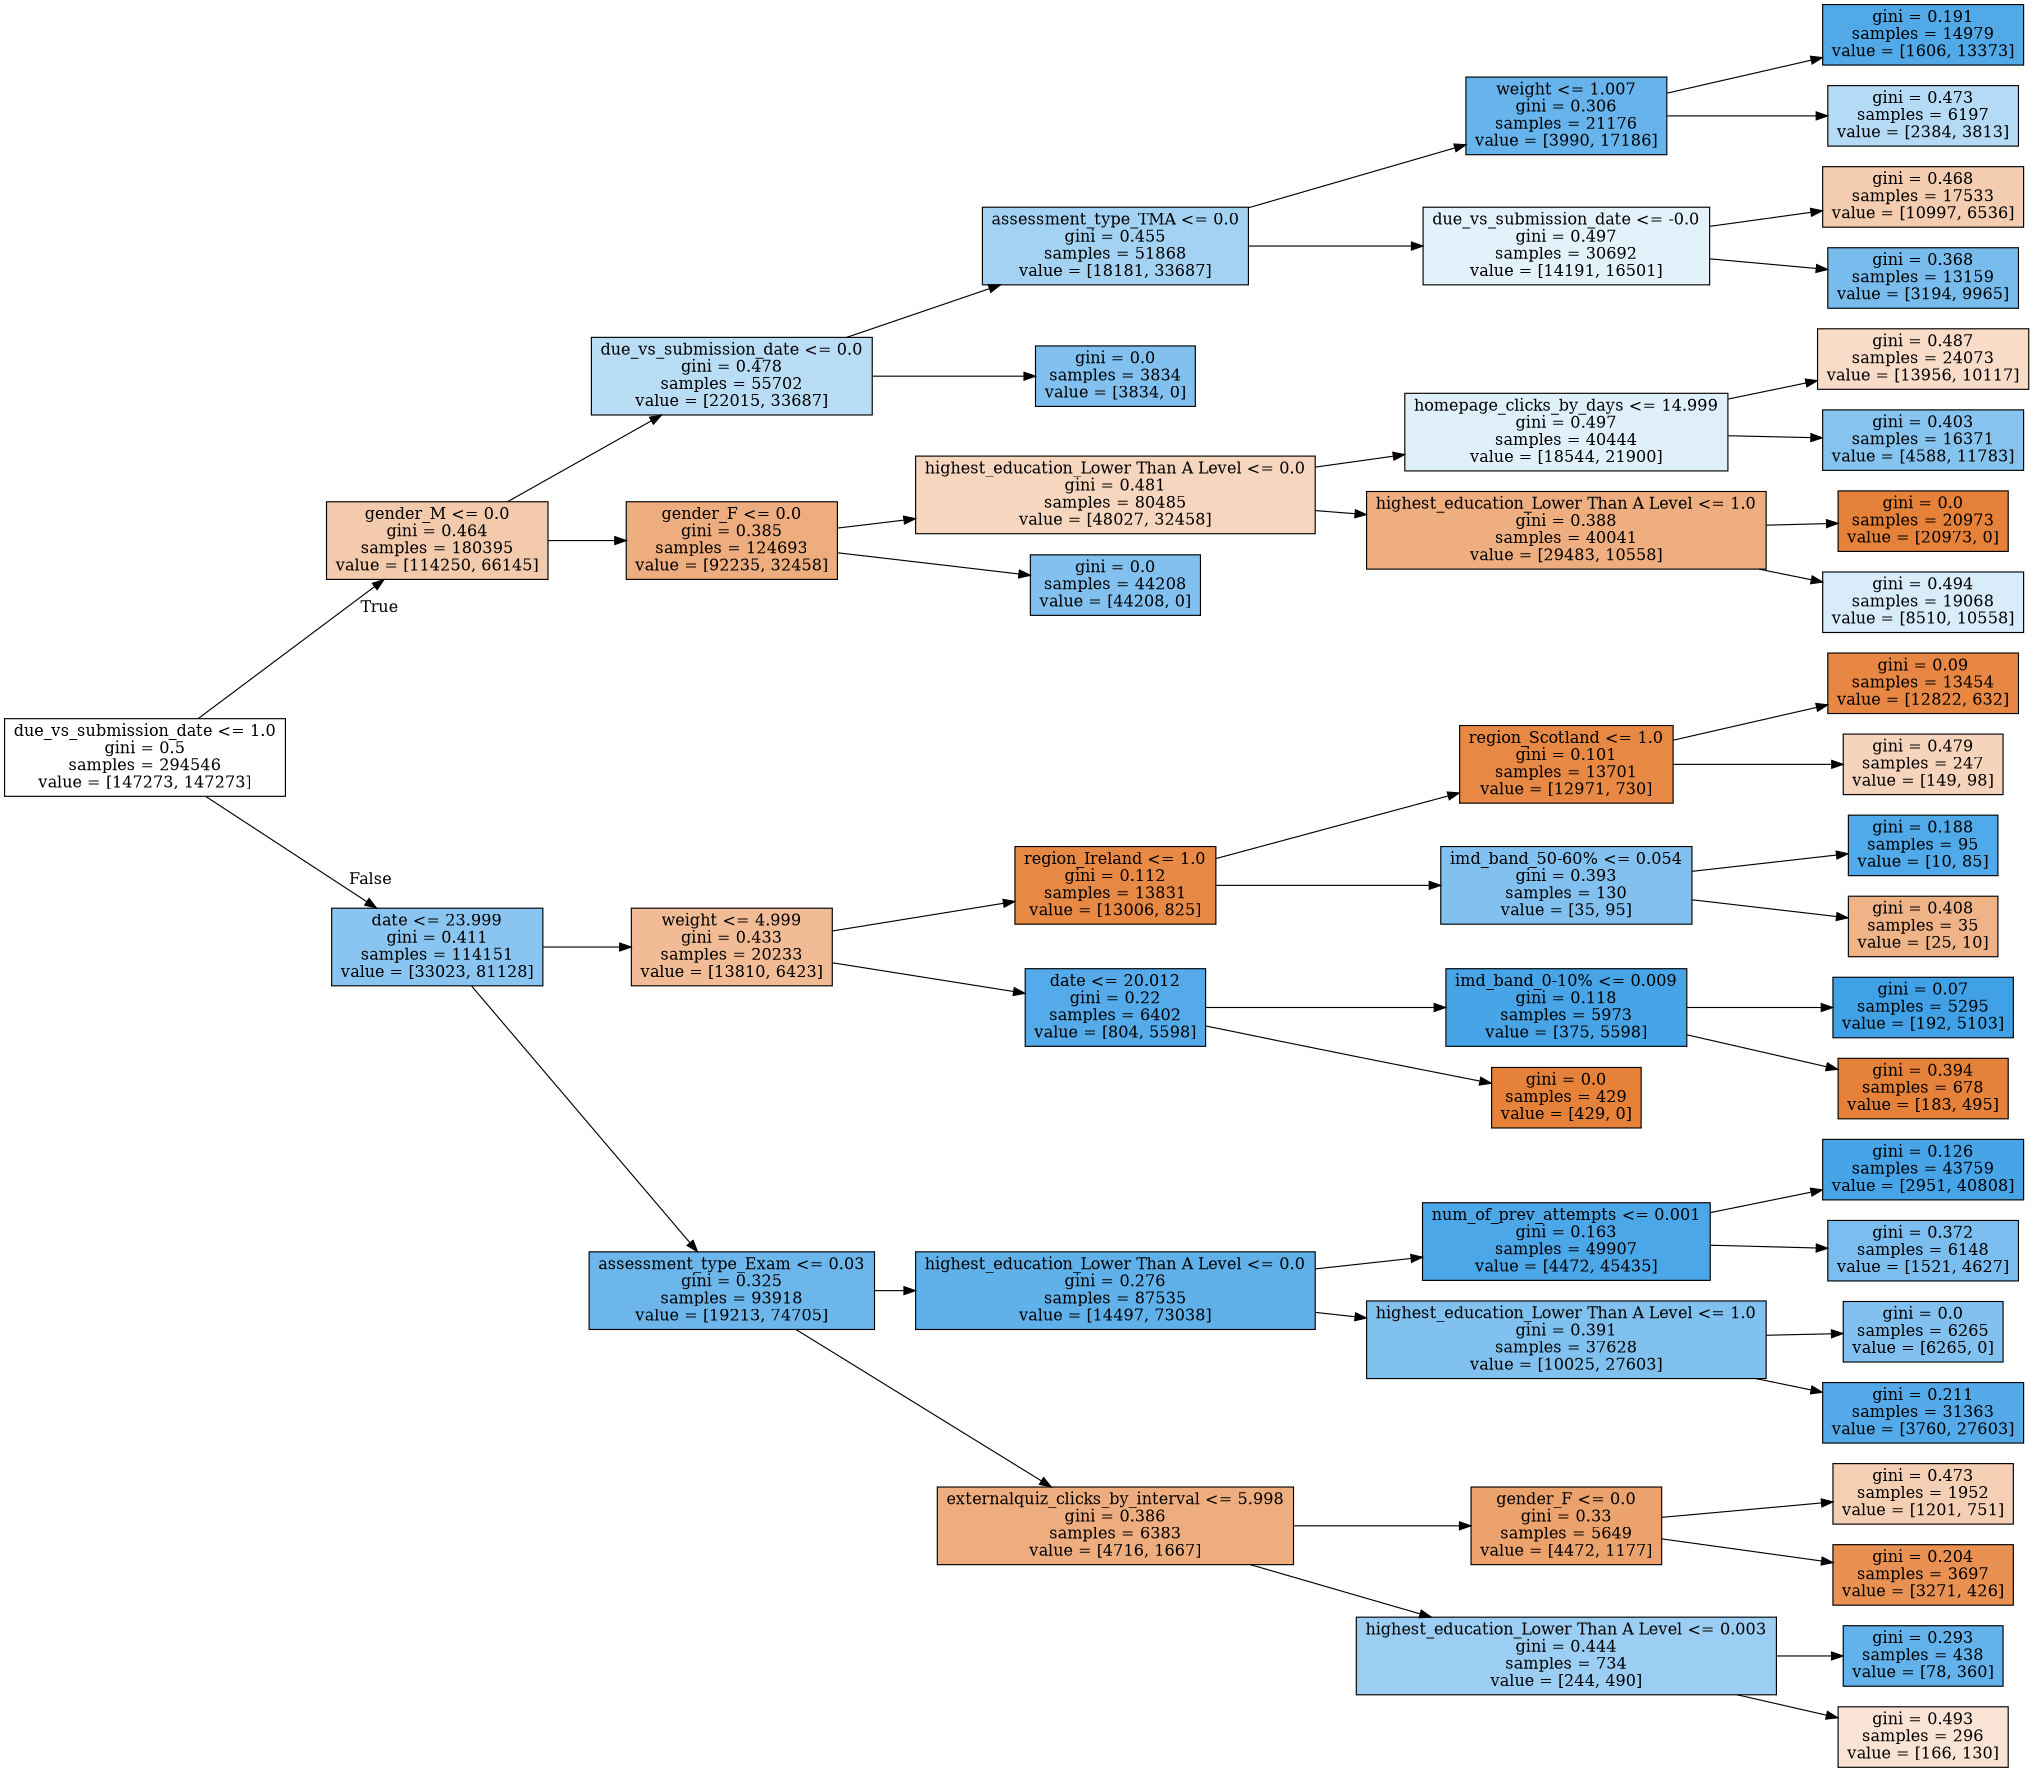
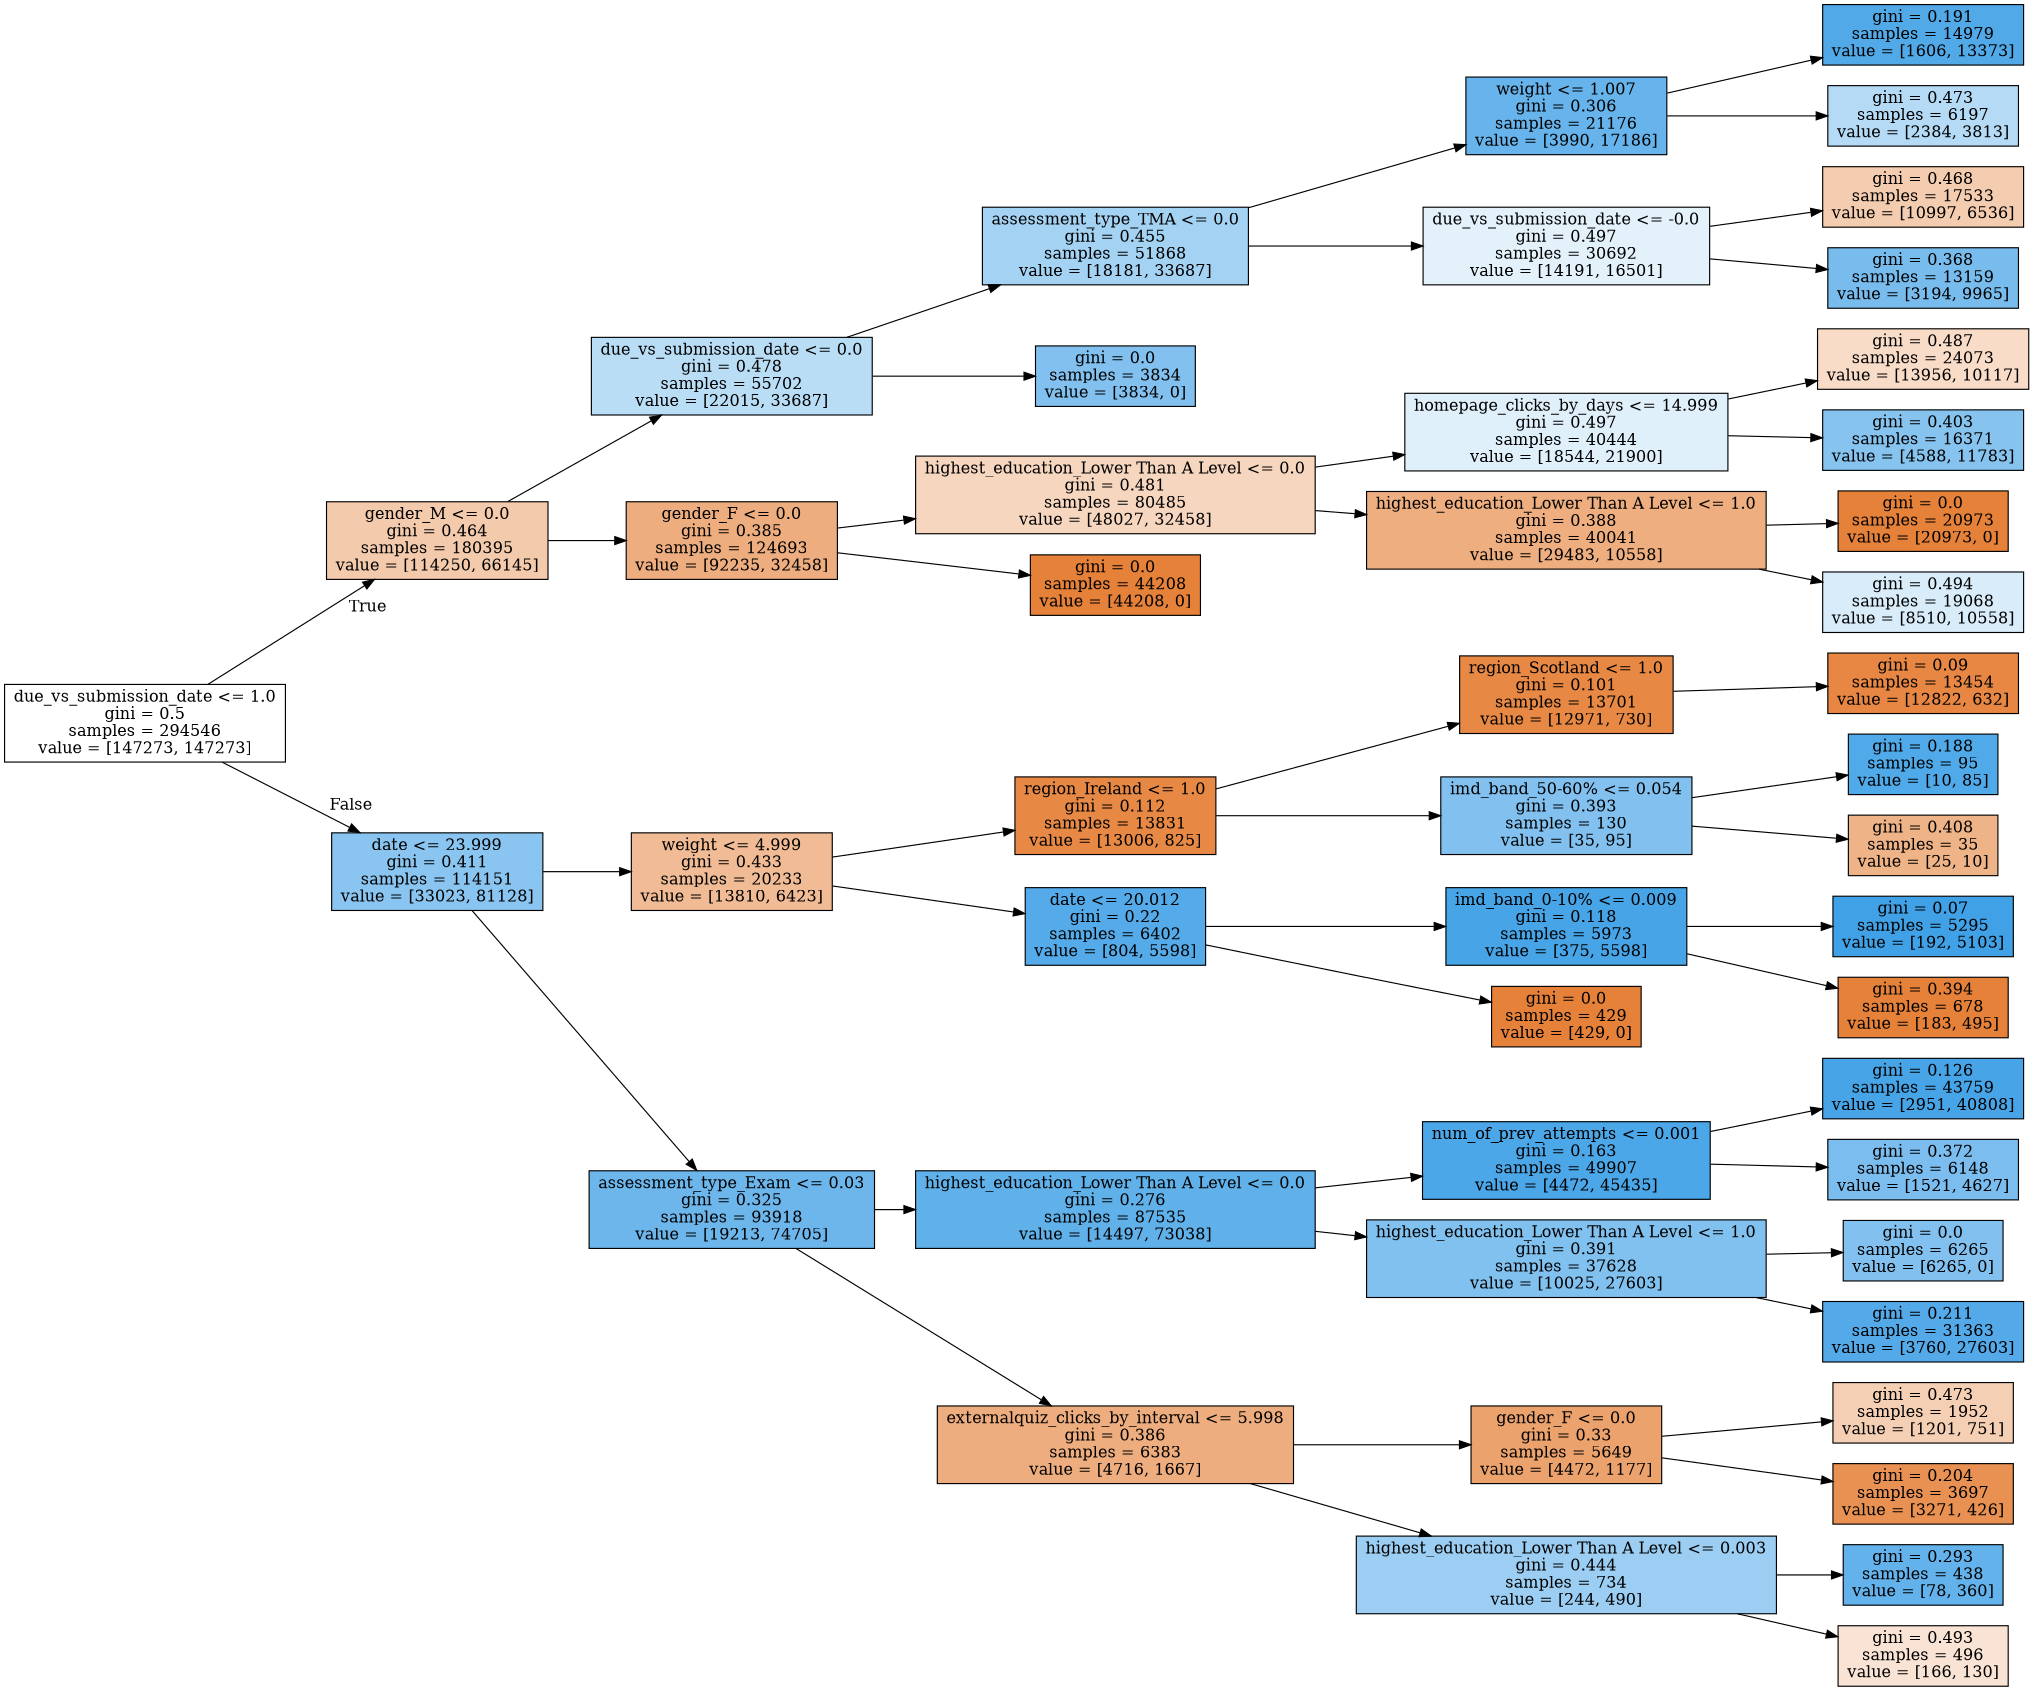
node "gini = 0.0 samples = 44208 value = [44208, 0]": fillcolor #399de5a1 -> #e58139ff
node "gini = 0.479 samples = 247 value = [149, 98]": removed
node "gini = 0.493 samples = 296 value = [166, 130]": label "gini = 0.493 samples = 296 value = [166, 130]" -> "gini = 0.493 samples = 496 value = [166, 130]"
